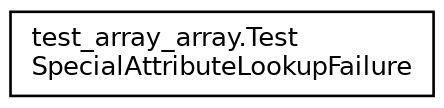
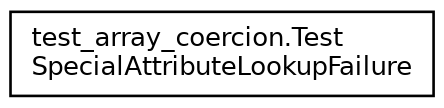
node "test_array_array.Test SpecialAttributeLookupFailure": label "test_array_array.Test SpecialAttributeLookupFailure" -> "test_array_coercion.Test SpecialAttributeLookupFailure"
